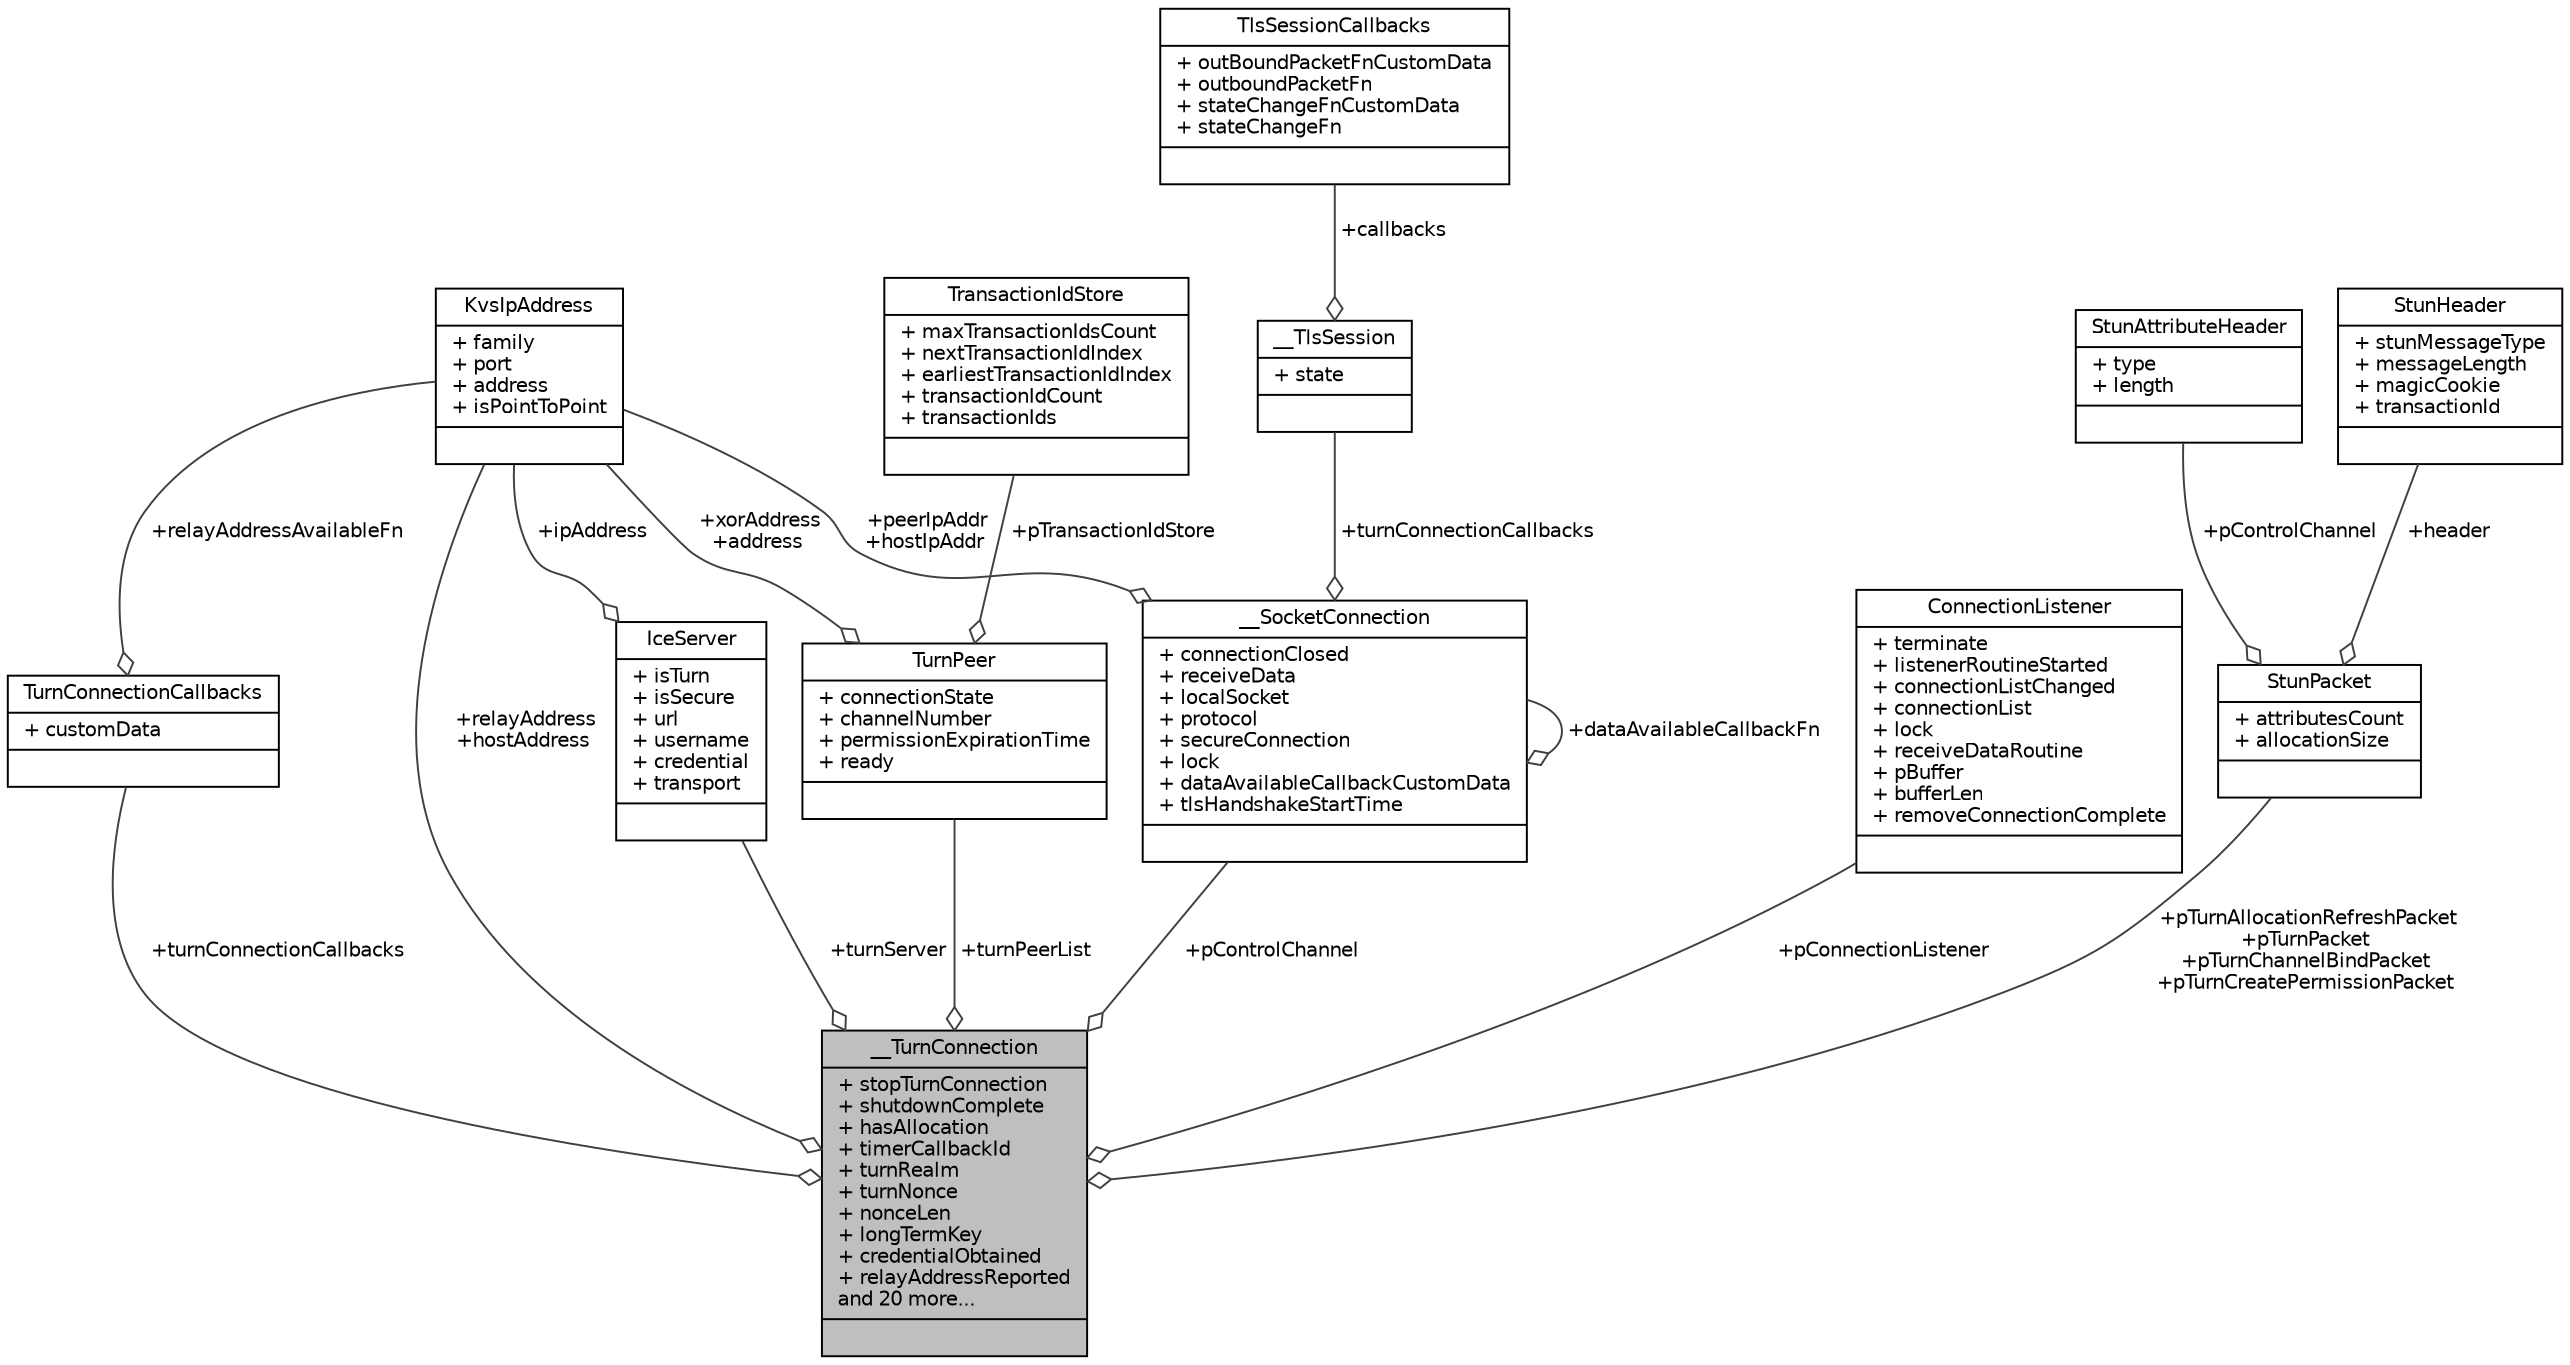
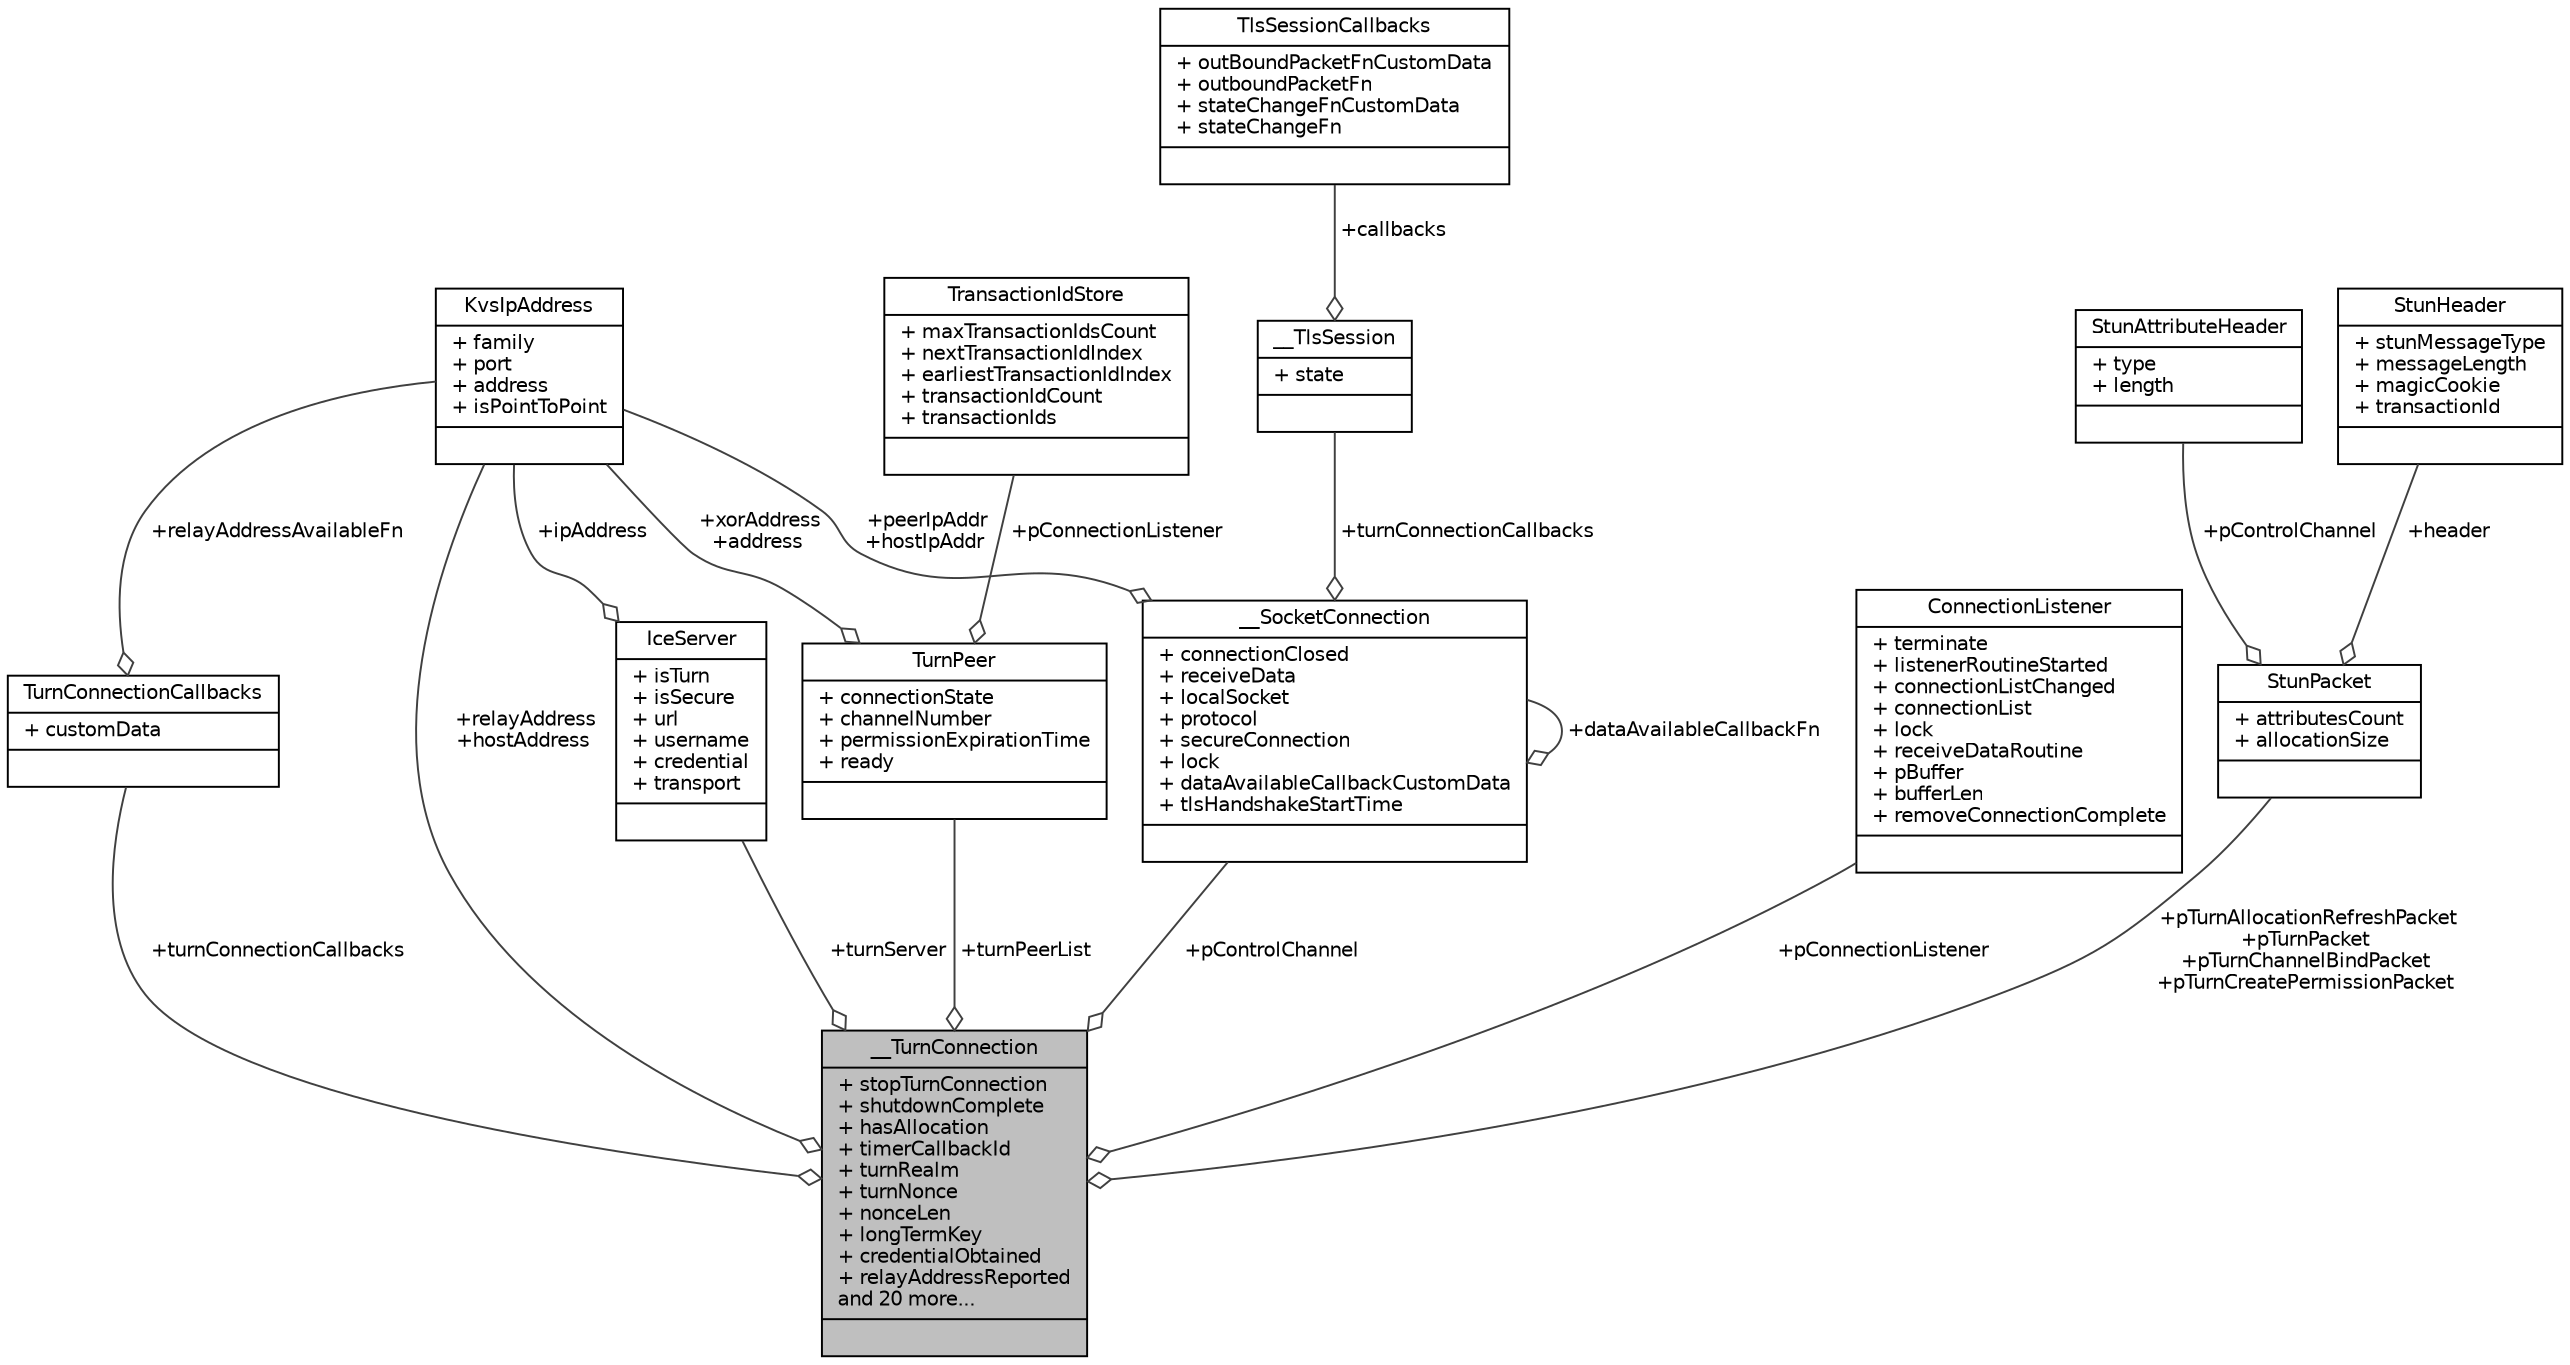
edge "TransactionIdStore" -> "TurnPeer": label " +pTransactionIdStore" -> " +pConnectionListener"
